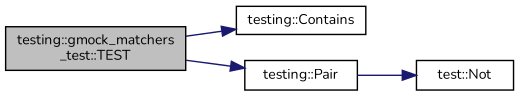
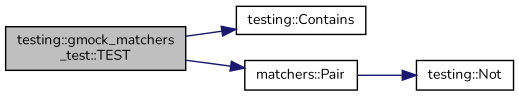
node "testing::Pair": label "testing::Pair" -> "matchers::Pair"
node "test::Not": label "test::Not" -> "testing::Not"
